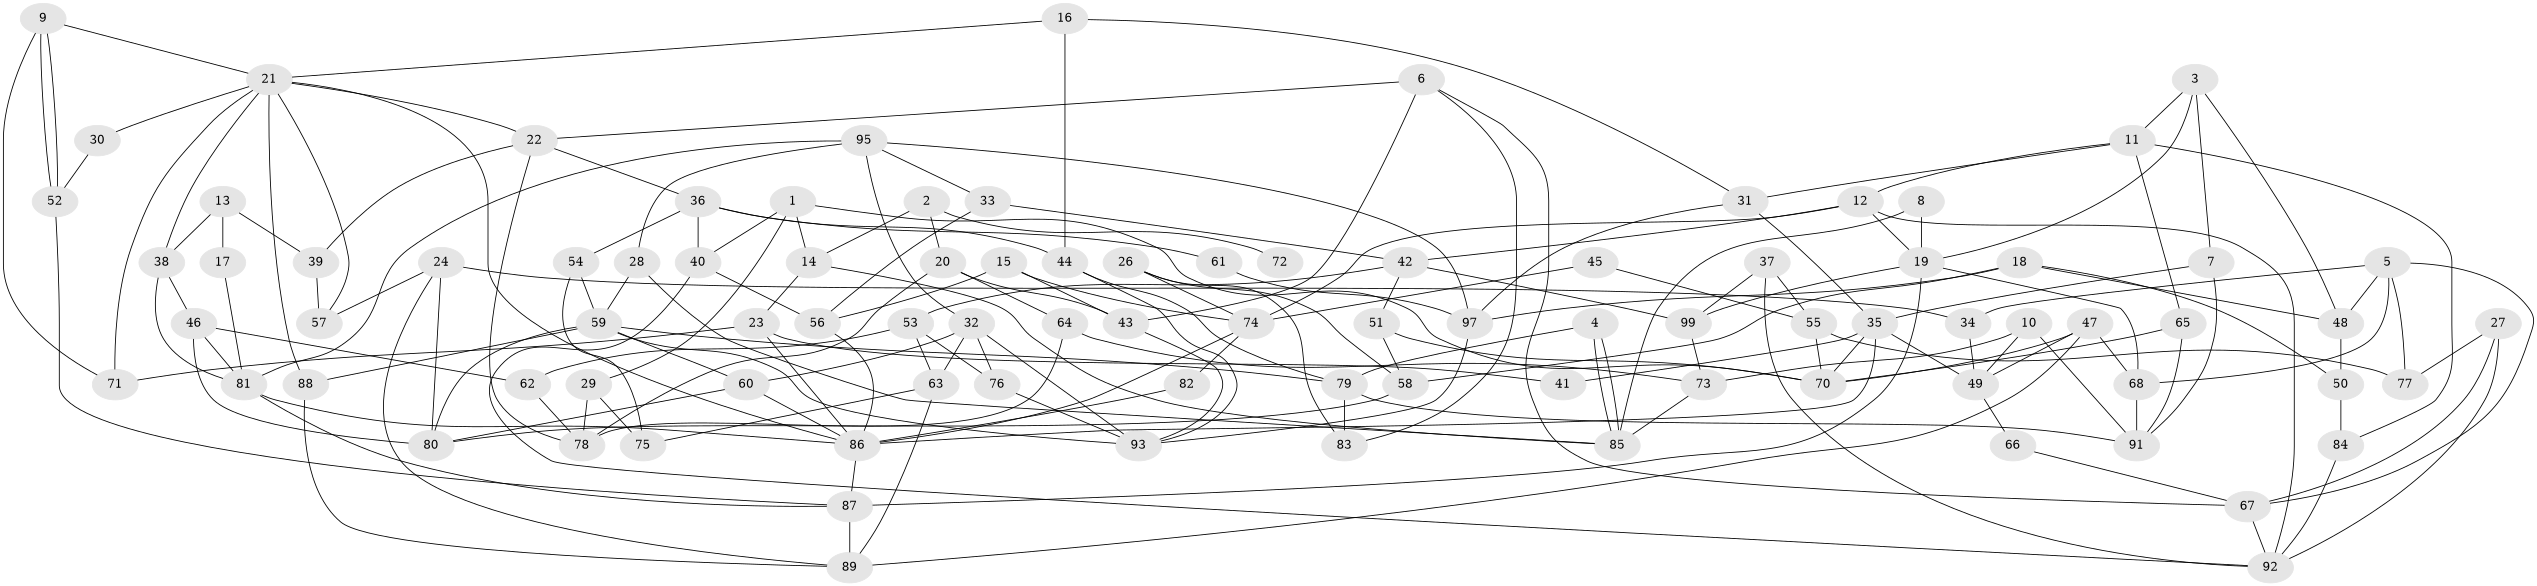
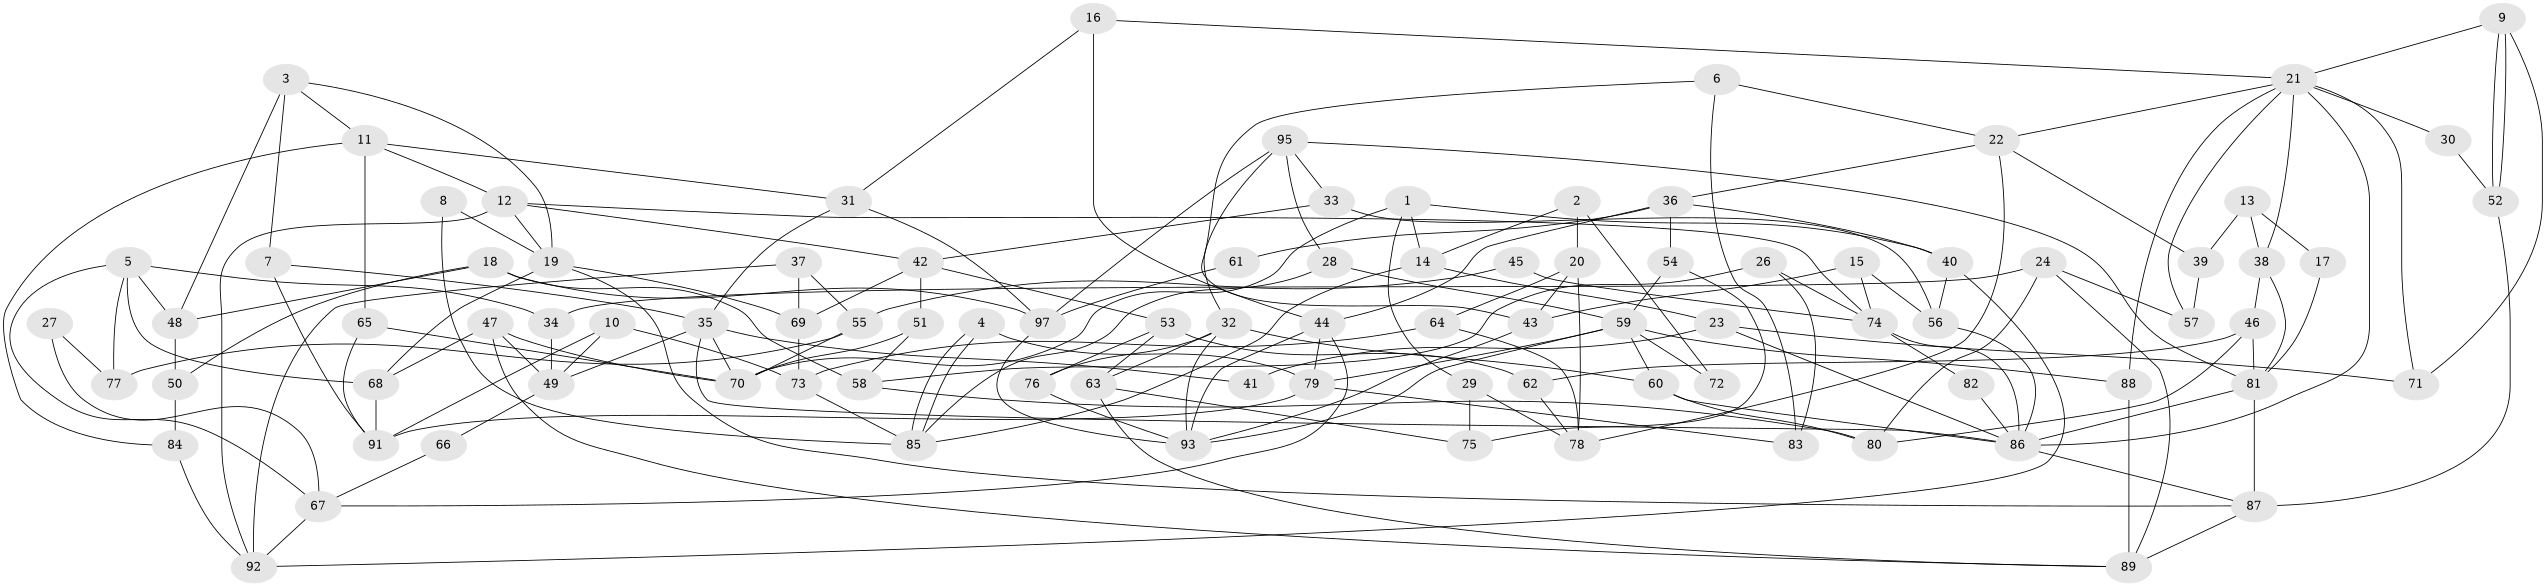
node "99": label "99" -> "69"
edge "59" -- "80": now "59" -- "72"
edge "27" -- "92": removed
edge "6" -- "67": now "44" -- "67"
